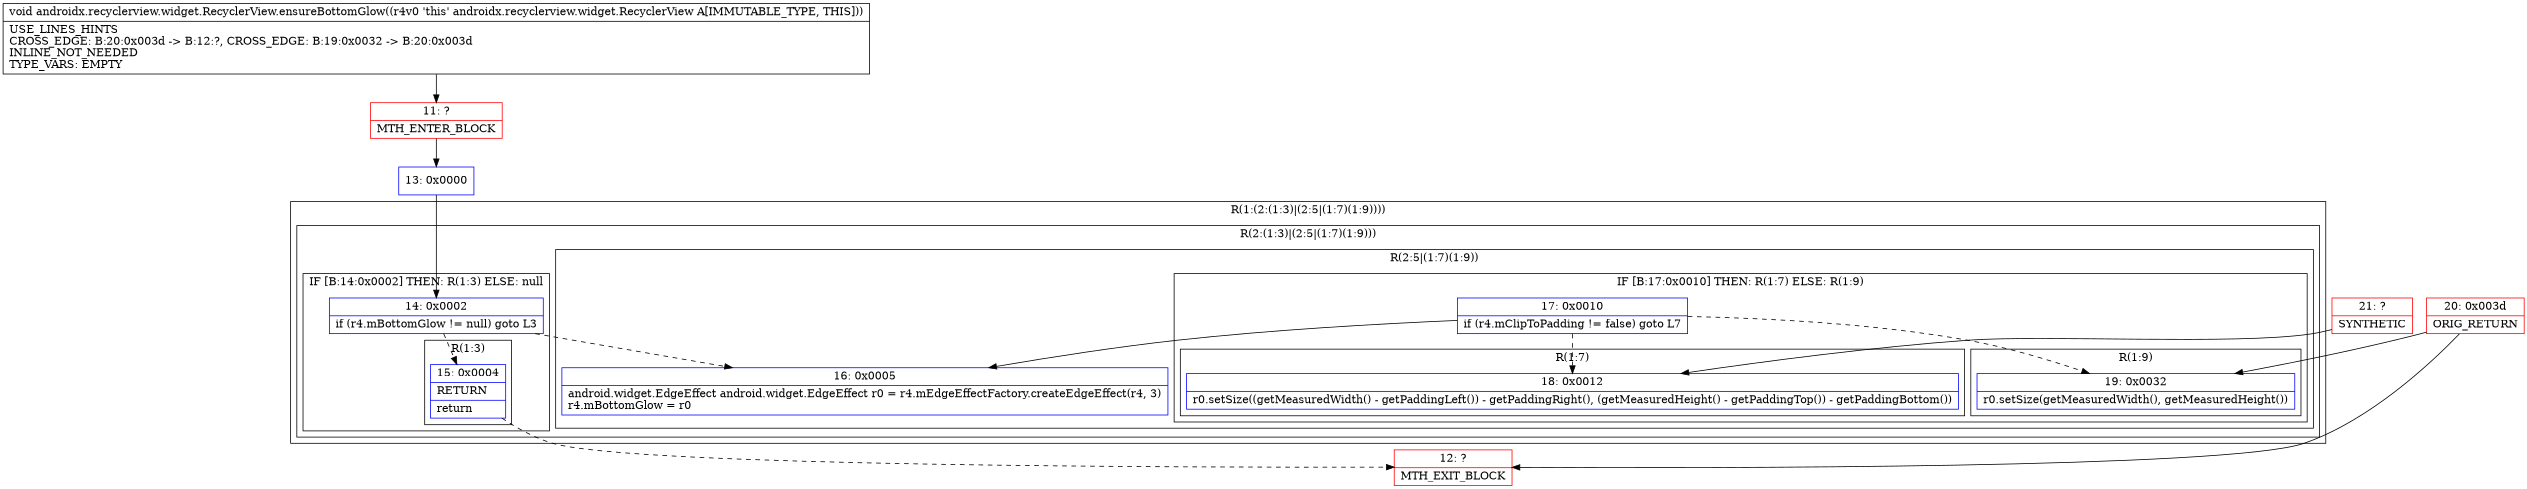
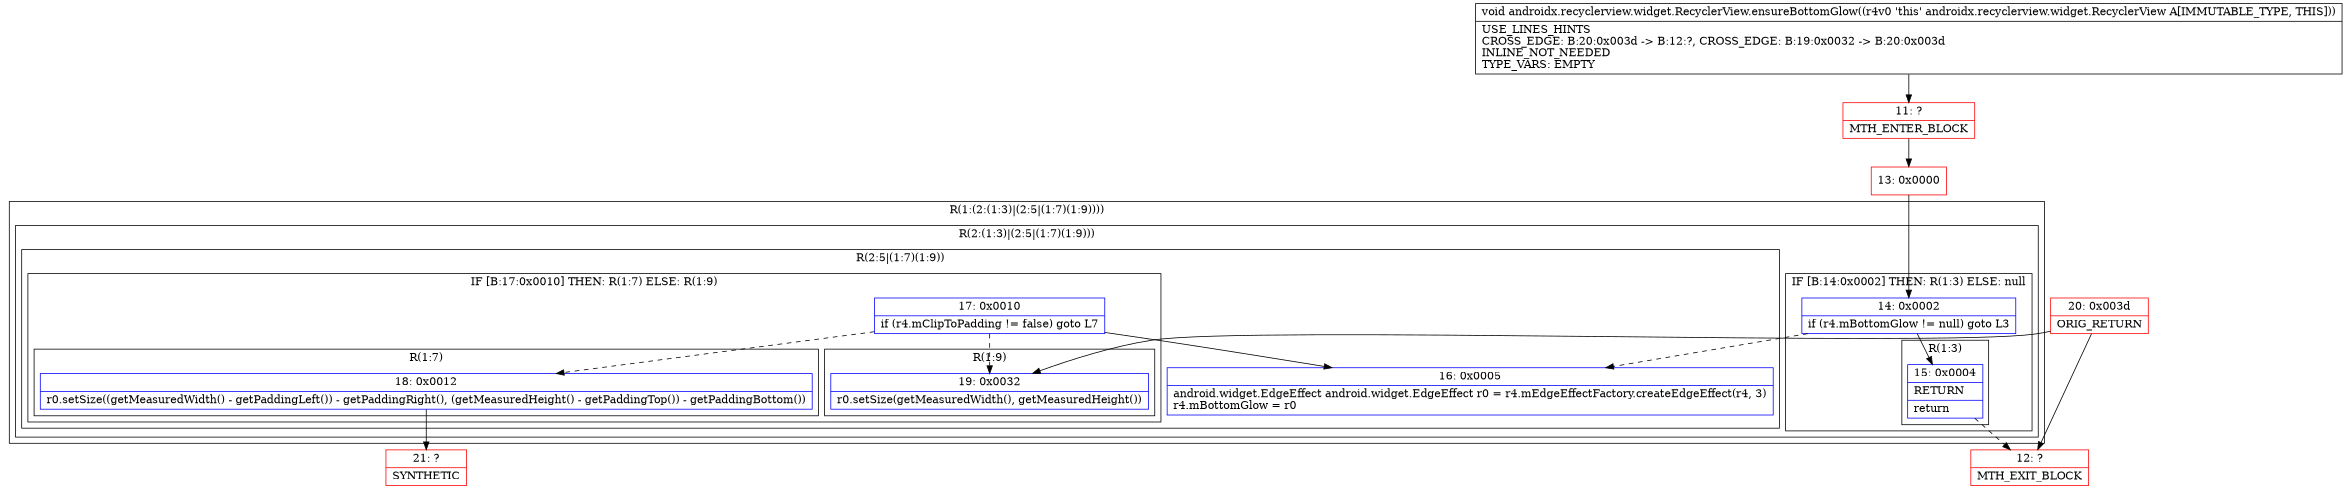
node "13: 0x0000": color blue -> red
edge "21: ?" -> "18: 0x0012": reversed
edge "14: 0x0002" -> "15: 0x0004": style dashed -> solid
